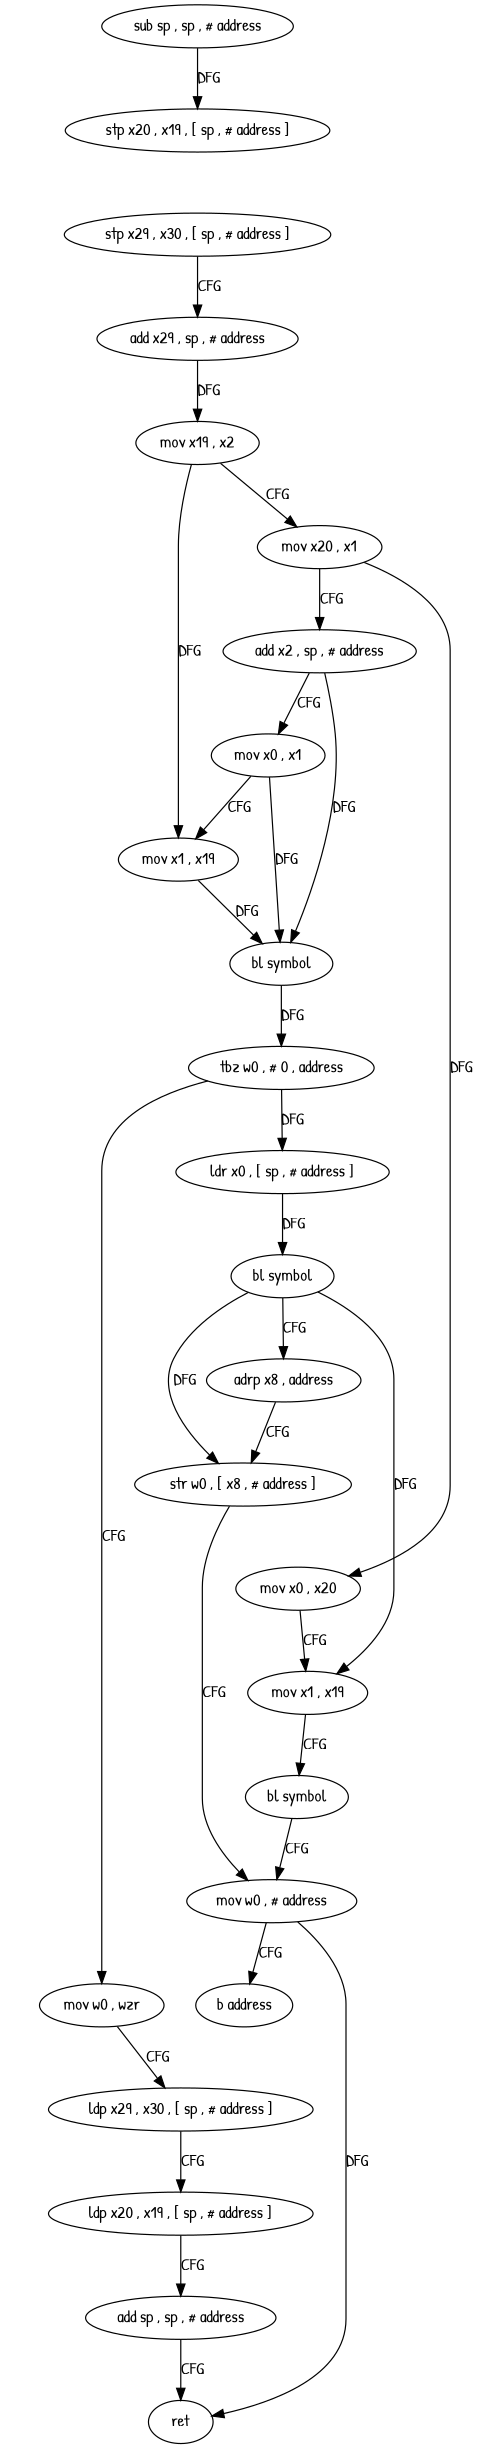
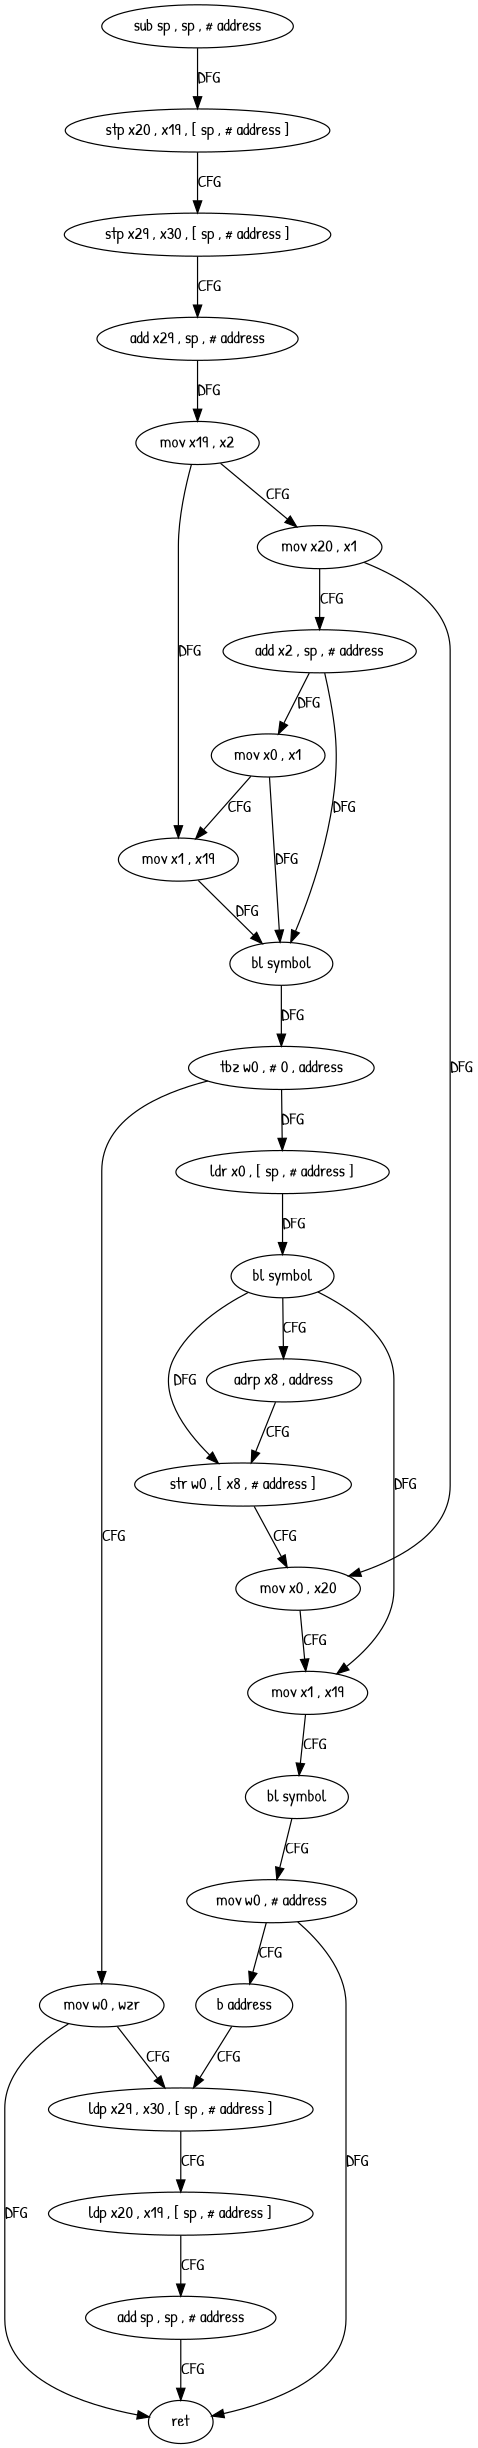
edge "stp x20 , x19 , [ sp , # address ]" -> "stp x29 , x30 , [ sp , # address ]": added, label "CFG"
edge "add x2 , sp , # address" -> "mov x0 , x1": label "CFG" -> "DFG"
edge "str w0 , [ x8 , # address ]" -> "mov w0 , # address": now "str w0 , [ x8 , # address ]" -> "mov x0 , x20"
edge "b address" -> "ldp x29 , x30 , [ sp , # address ]": added, label "CFG"
edge "mov w0 , wzr" -> "ret": added, label "DFG"
